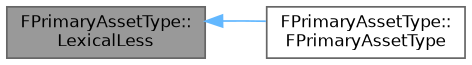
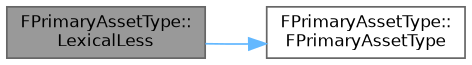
edge "FPrimaryAssetType:: FPrimaryAssetType" -> "FPrimaryAssetType:: LexicalLess": reversed
